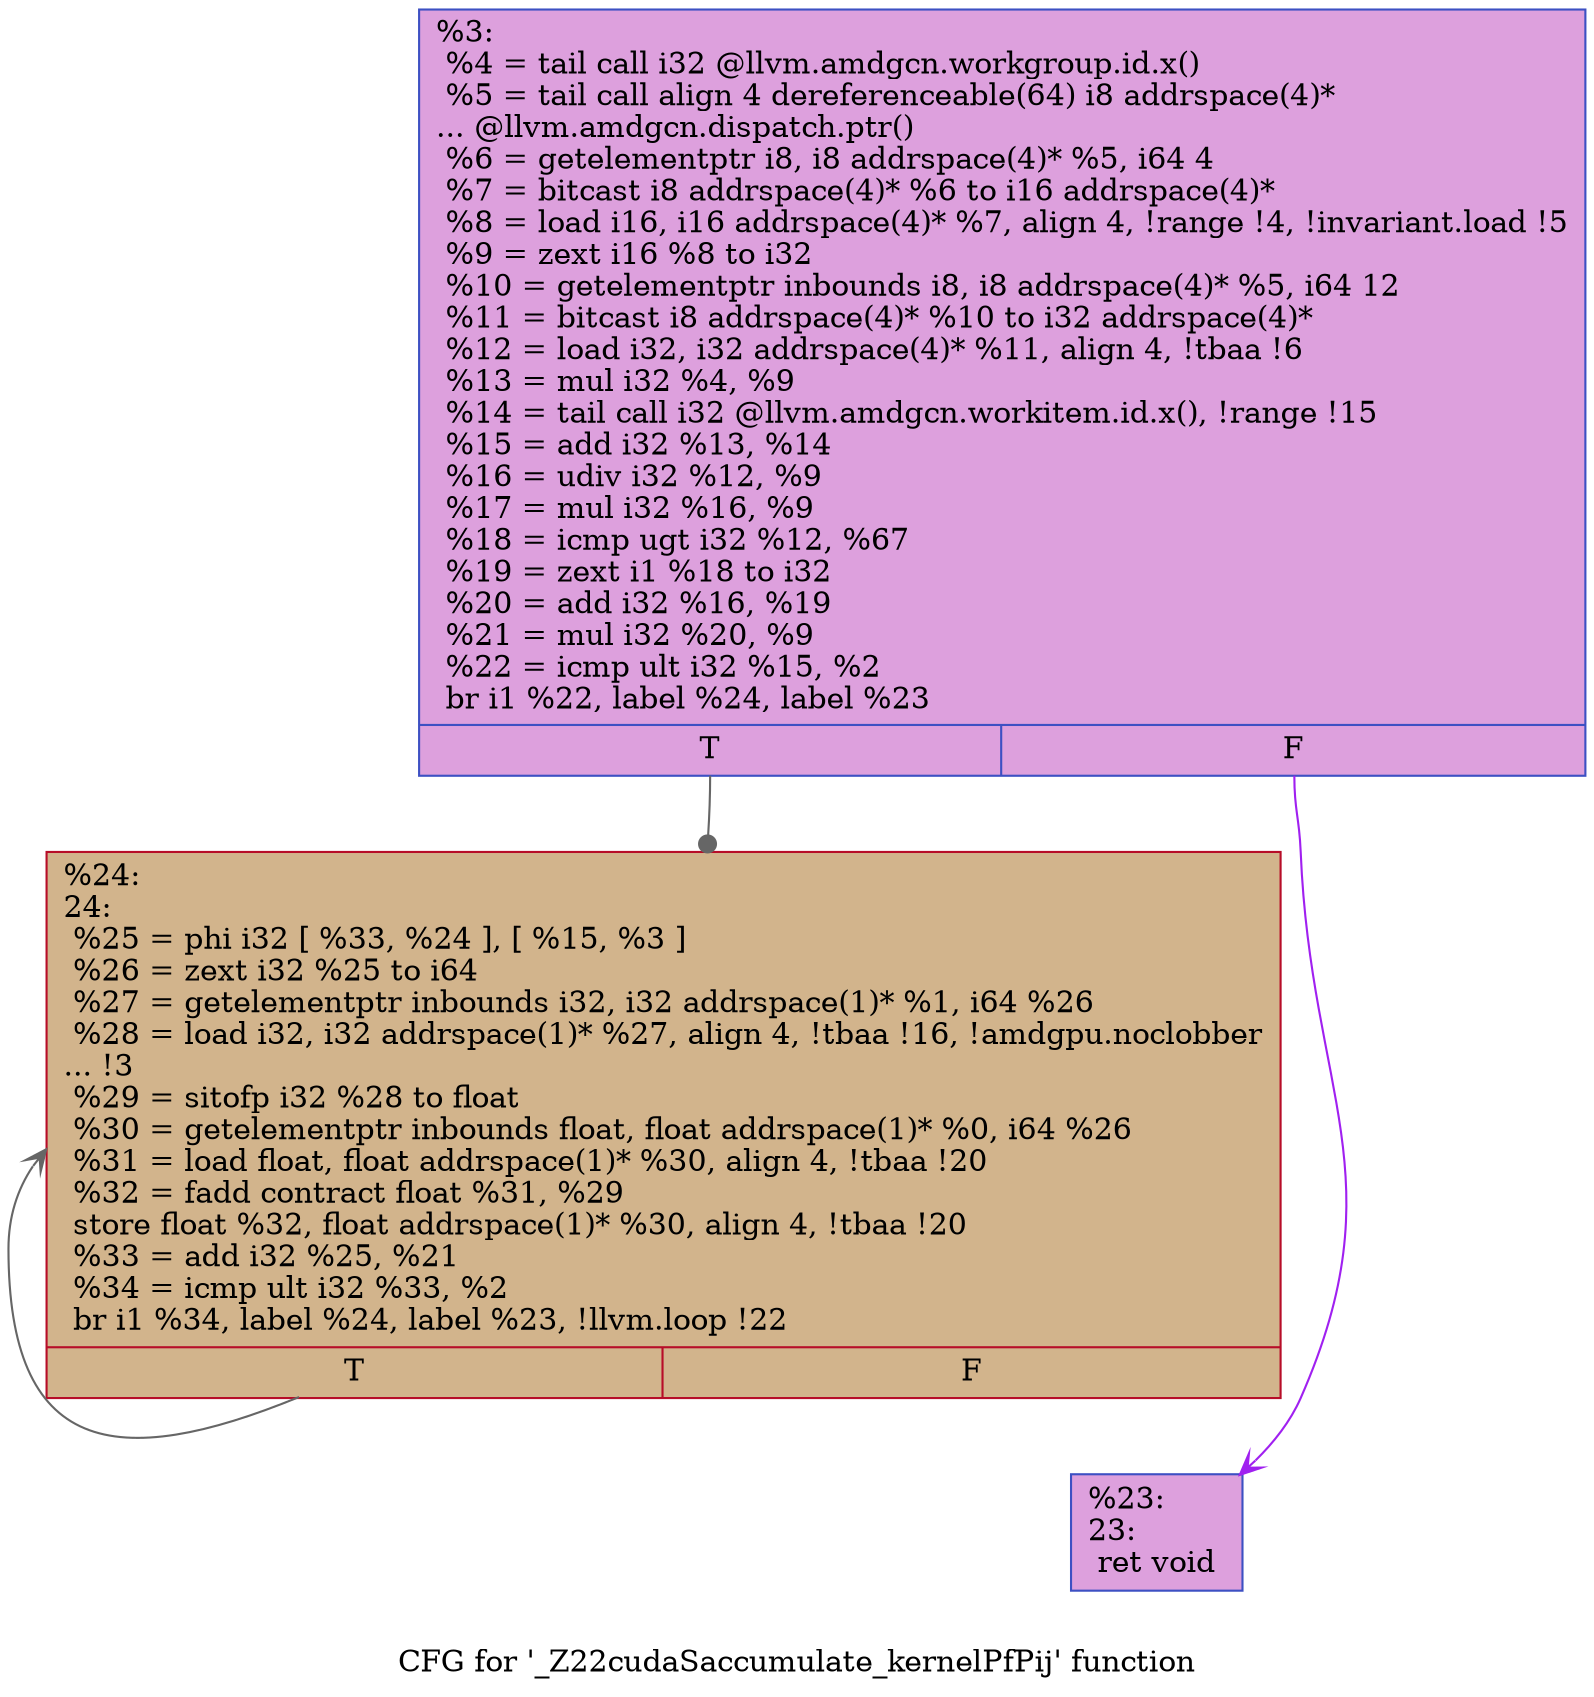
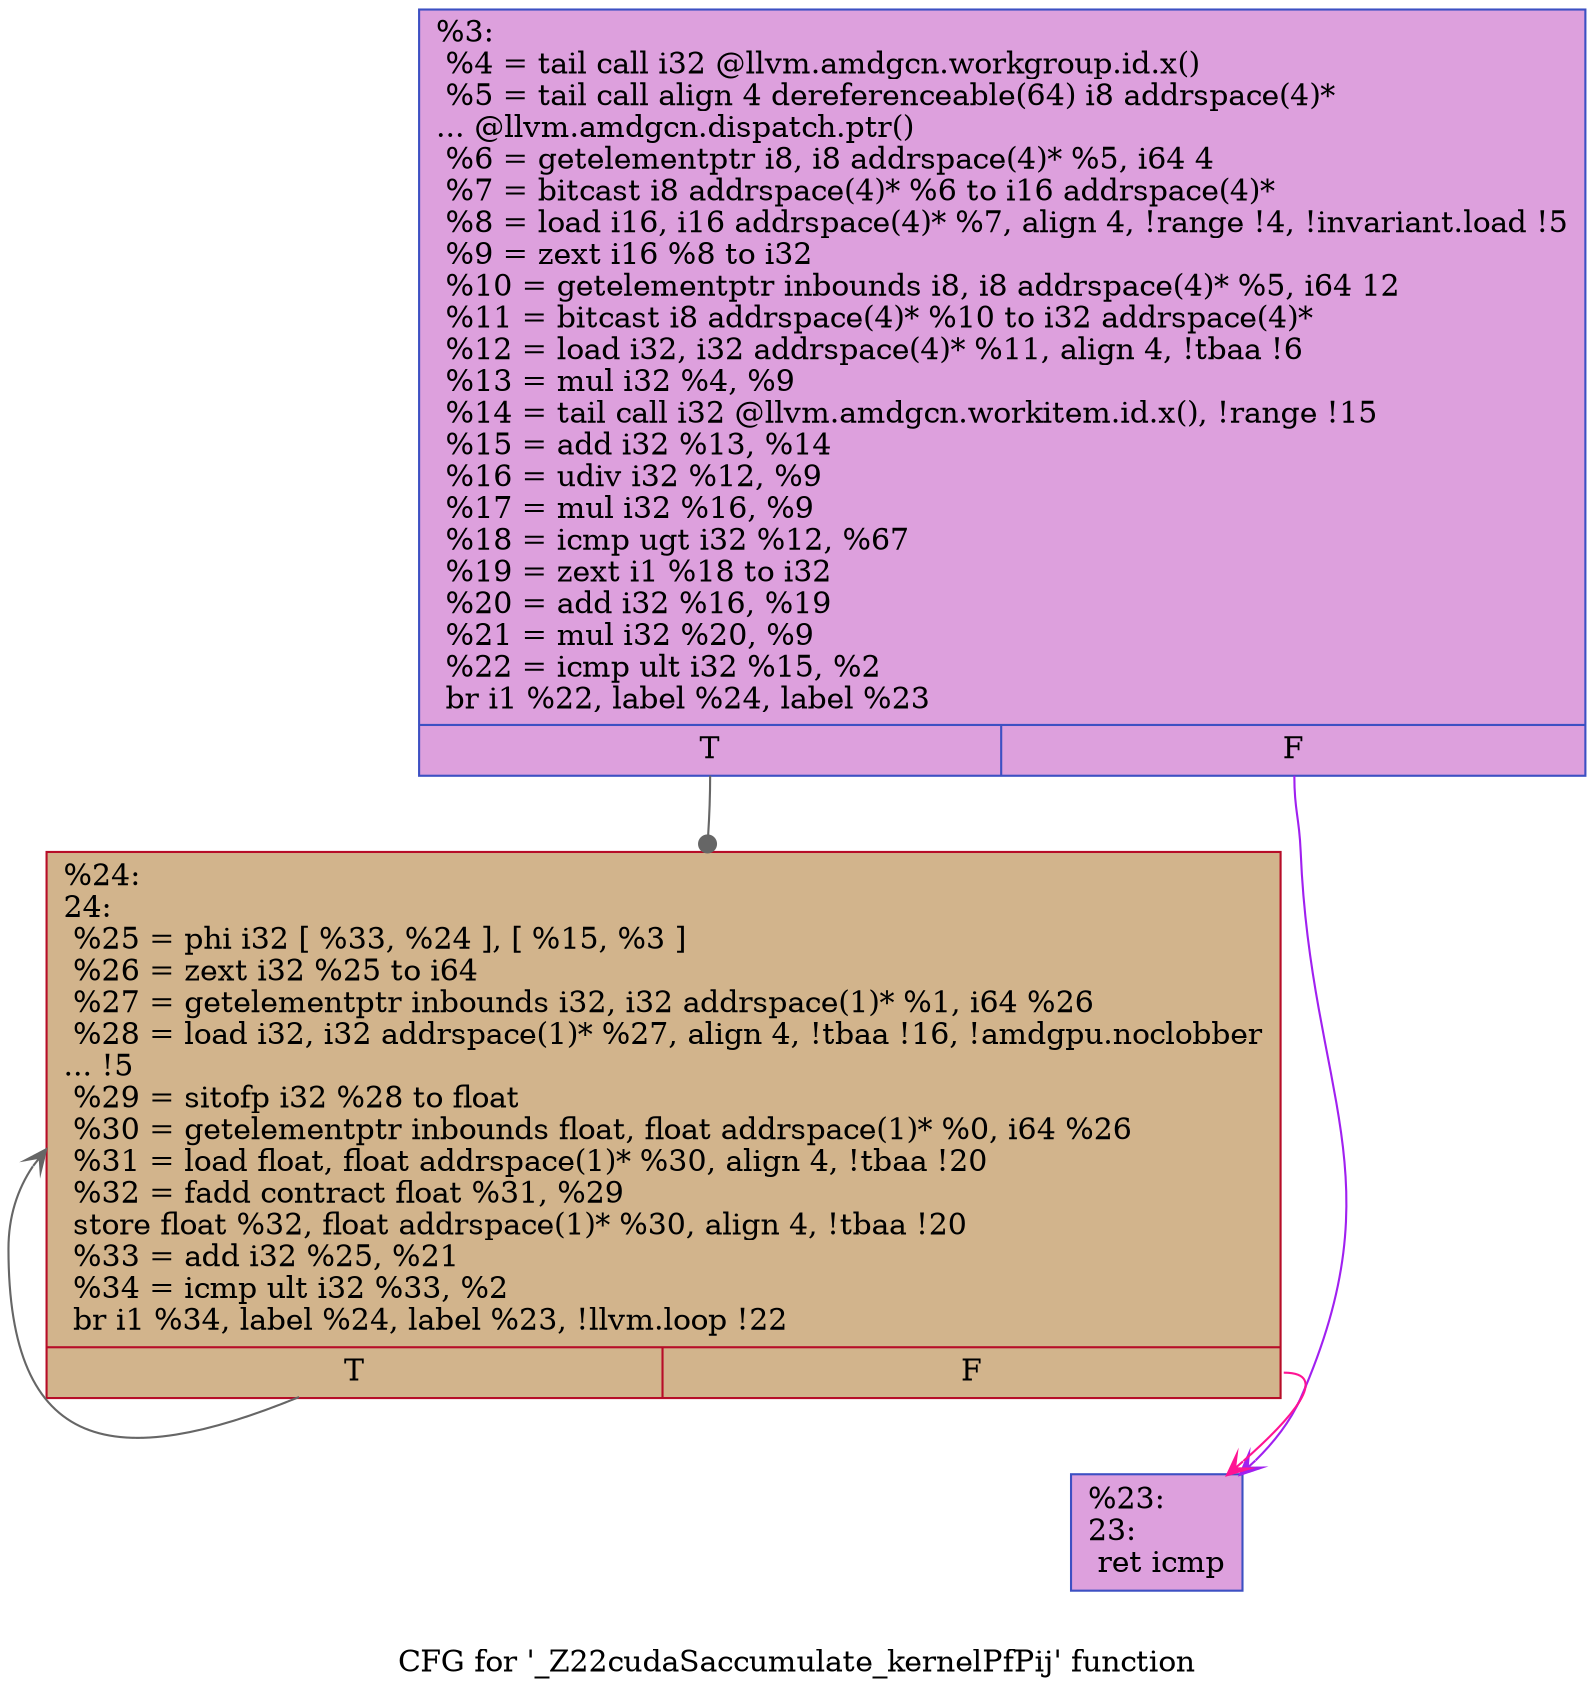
node "%24:": text "... !3" -> "... !5"
edge "%24:" -> "%23:": added
node "%23:": text "ret void" -> "ret icmp"
